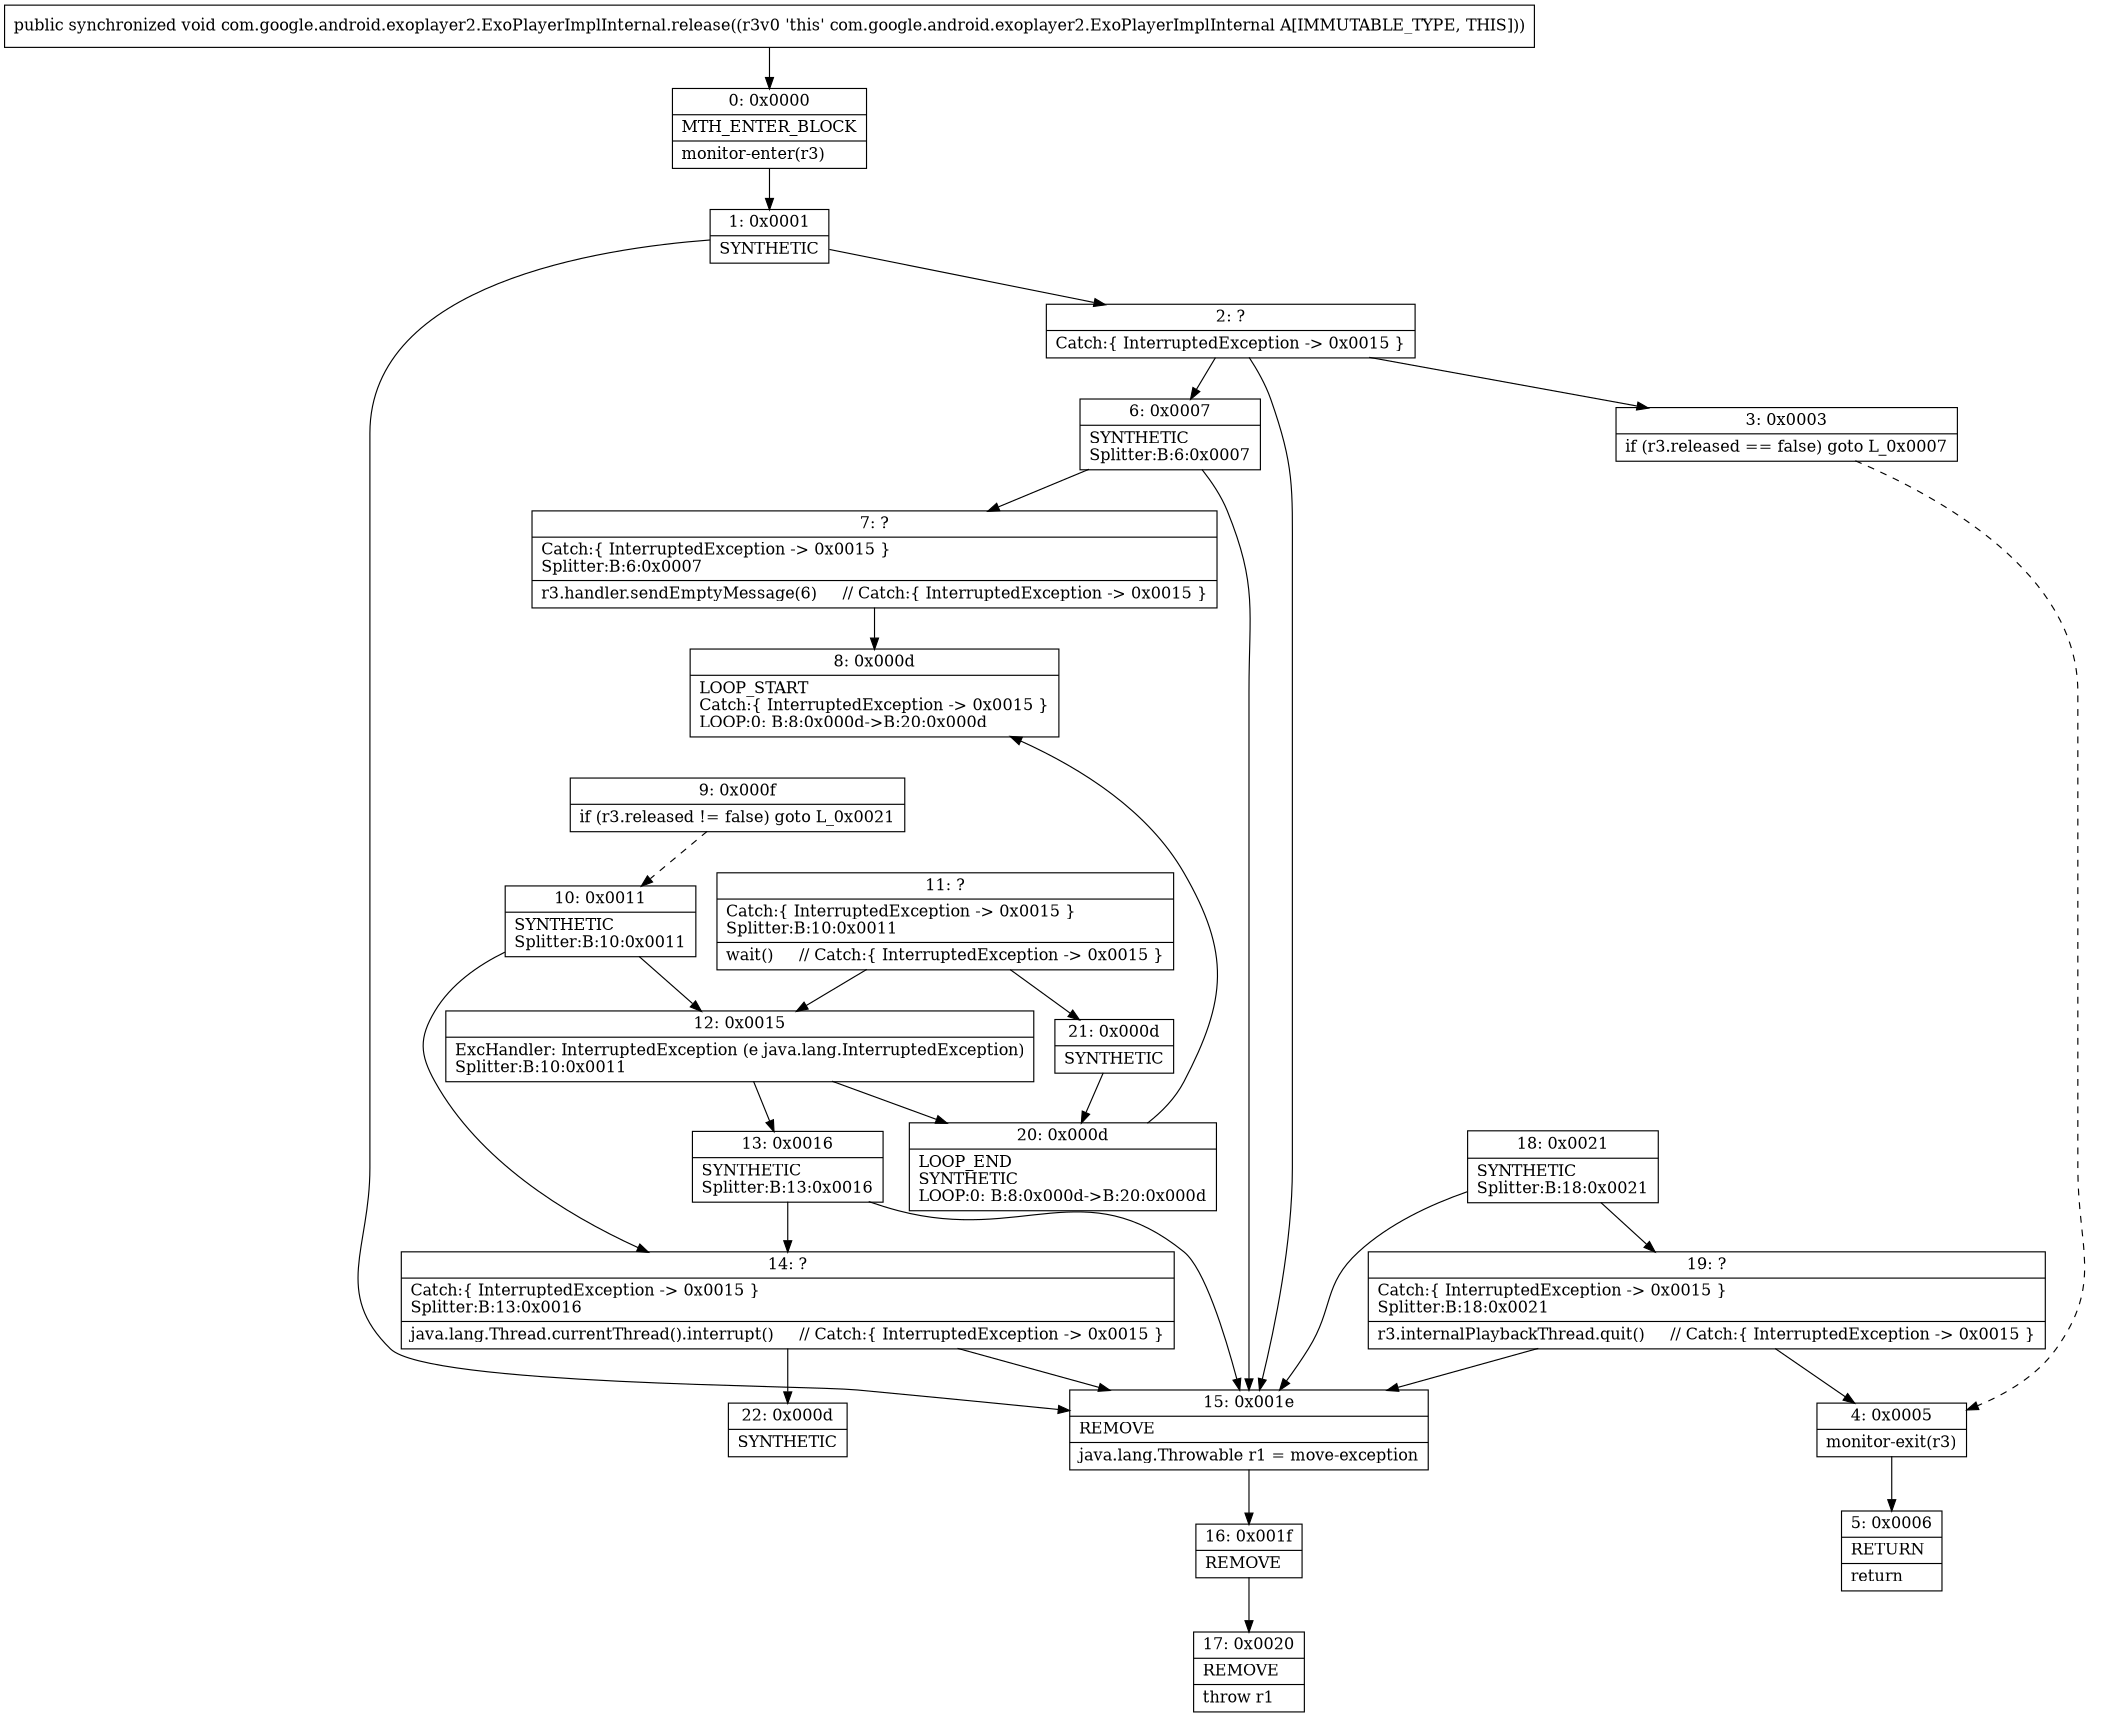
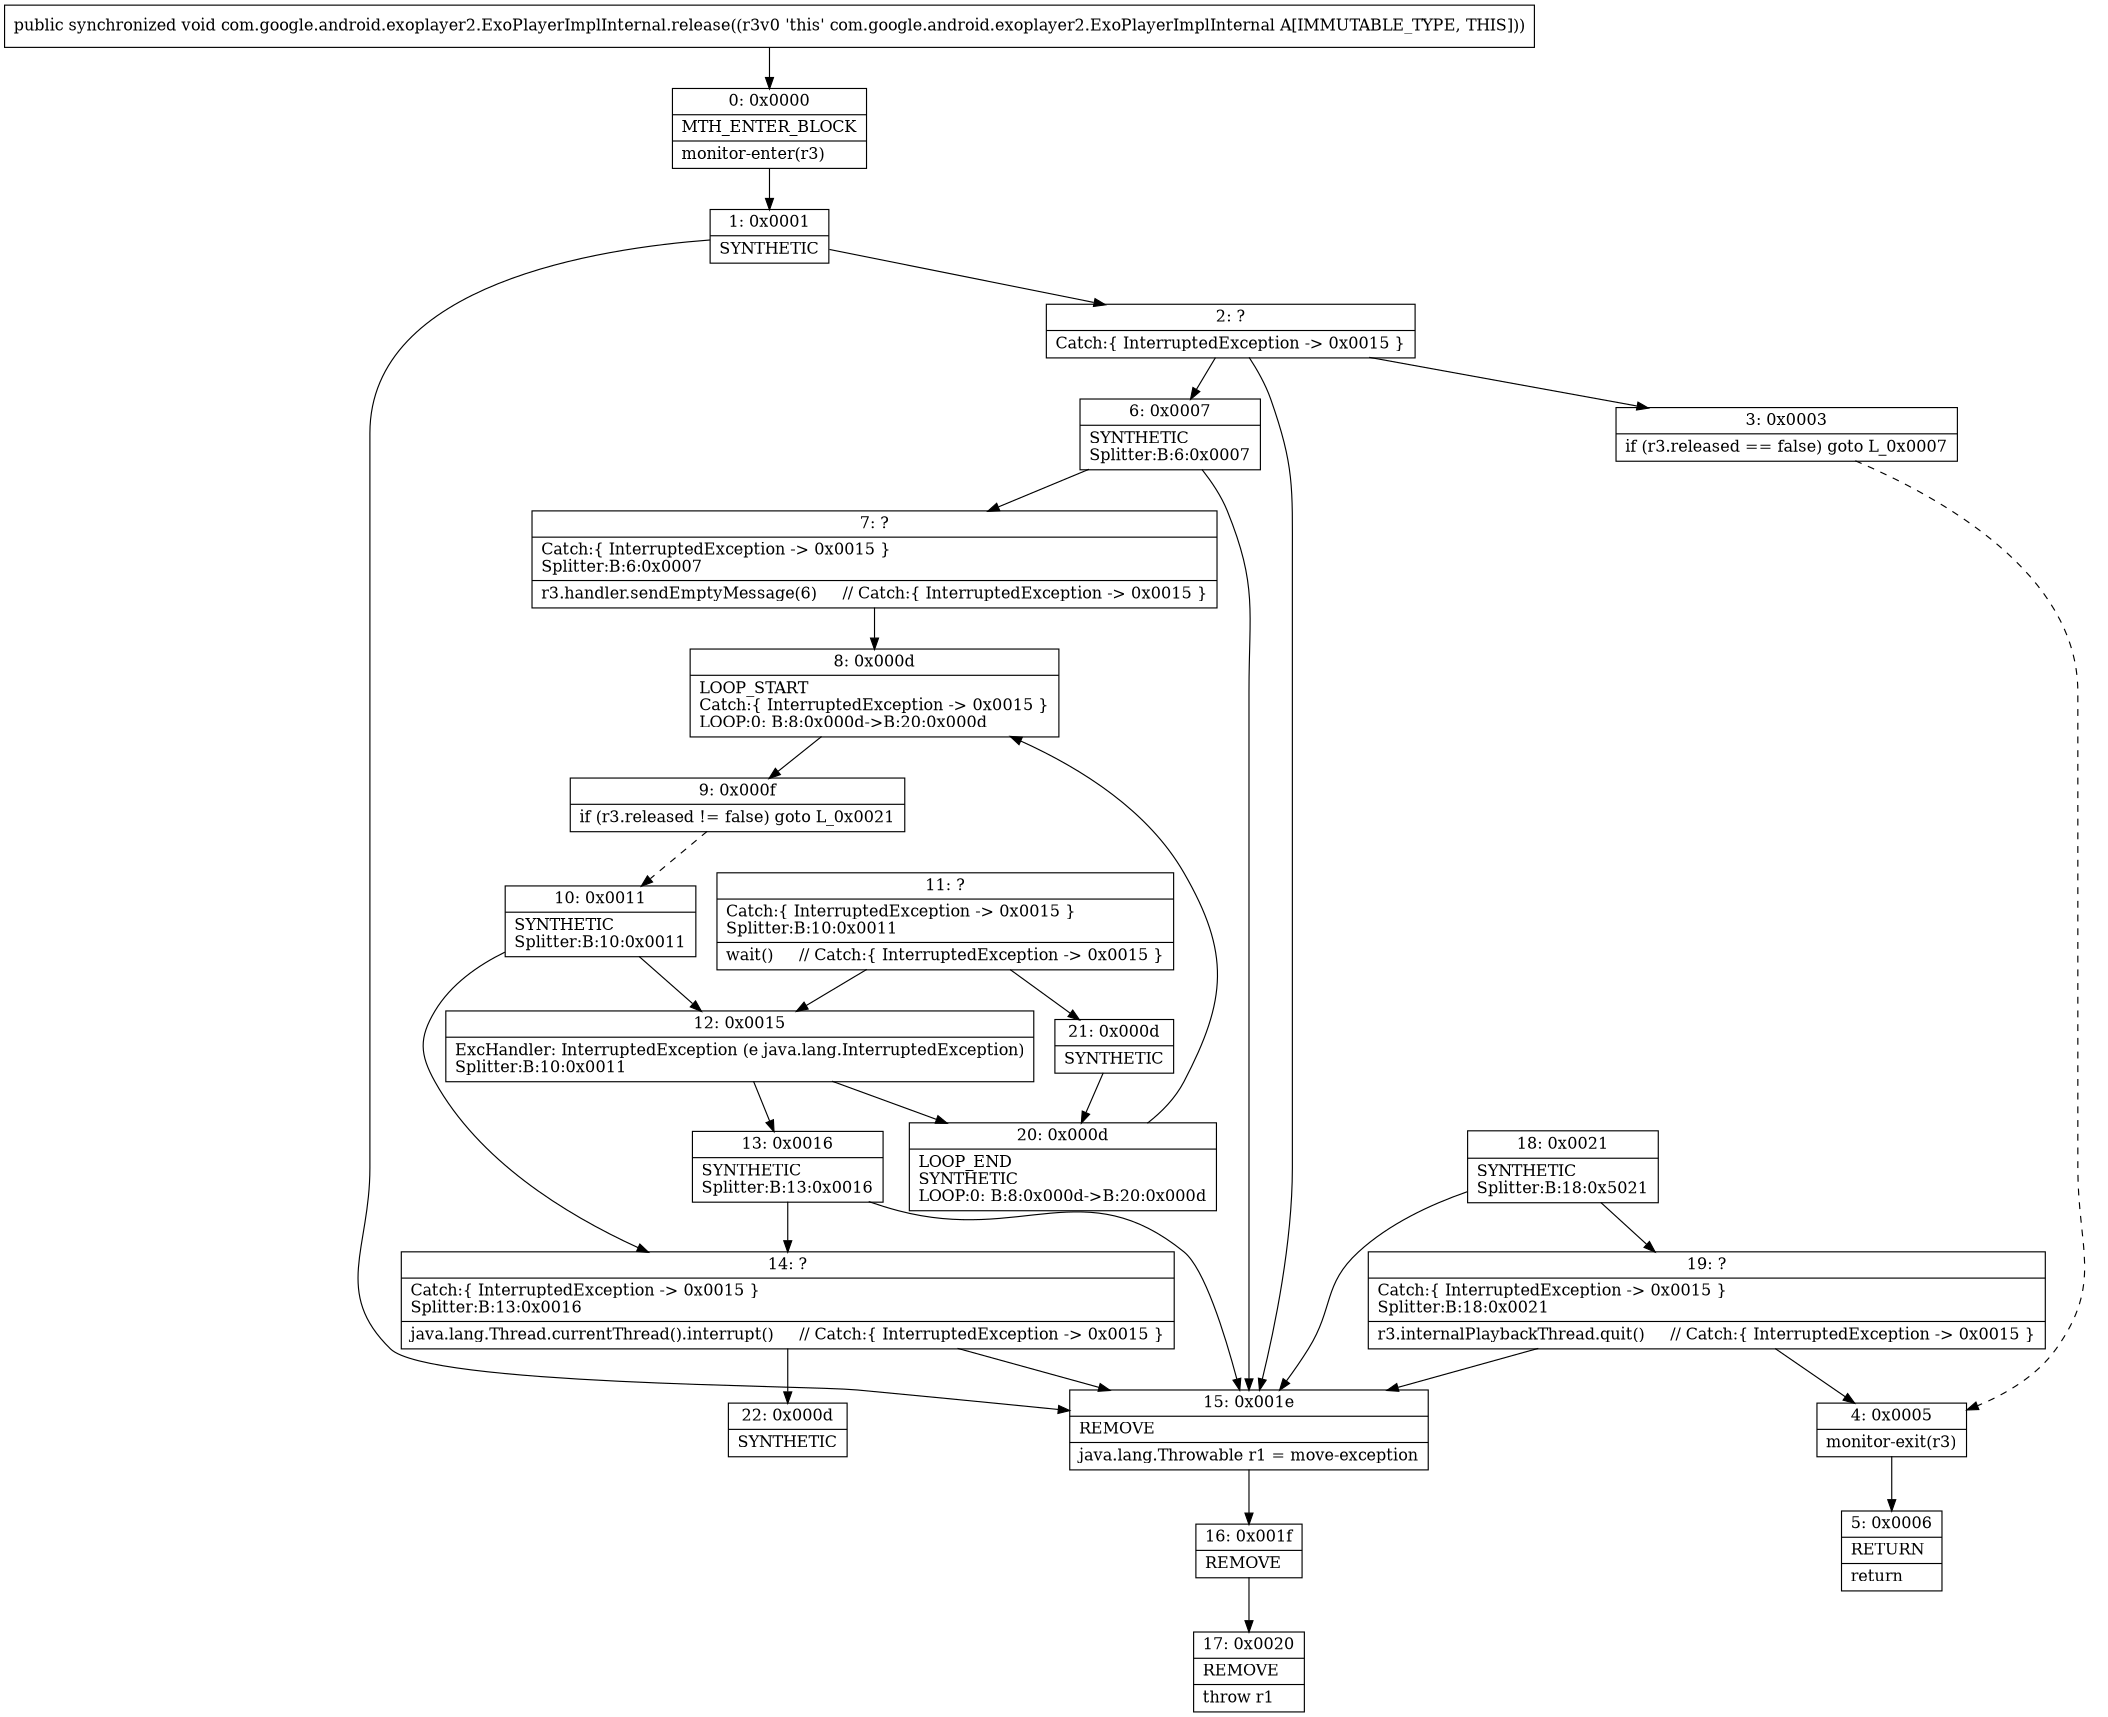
edge "8: 0x000d" -> "9: 0x000f": added
node "18: 0x0021": text "Splitter:B:18:0x0021" -> "Splitter:B:18:0x5021"
